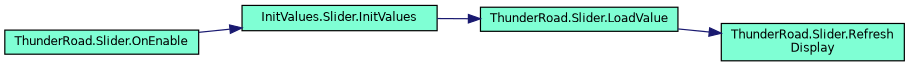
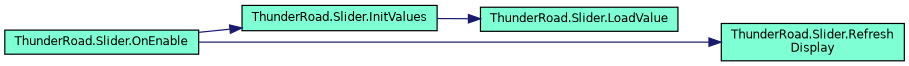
node "InitValues.Slider.InitValues": label "InitValues.Slider.InitValues" -> "ThunderRoad.Slider.InitValues"
edge "ThunderRoad.Slider.LoadValue" -> "ThunderRoad.Slider.Refresh Display": now "ThunderRoad.Slider.OnEnable" -> "ThunderRoad.Slider.Refresh Display"
